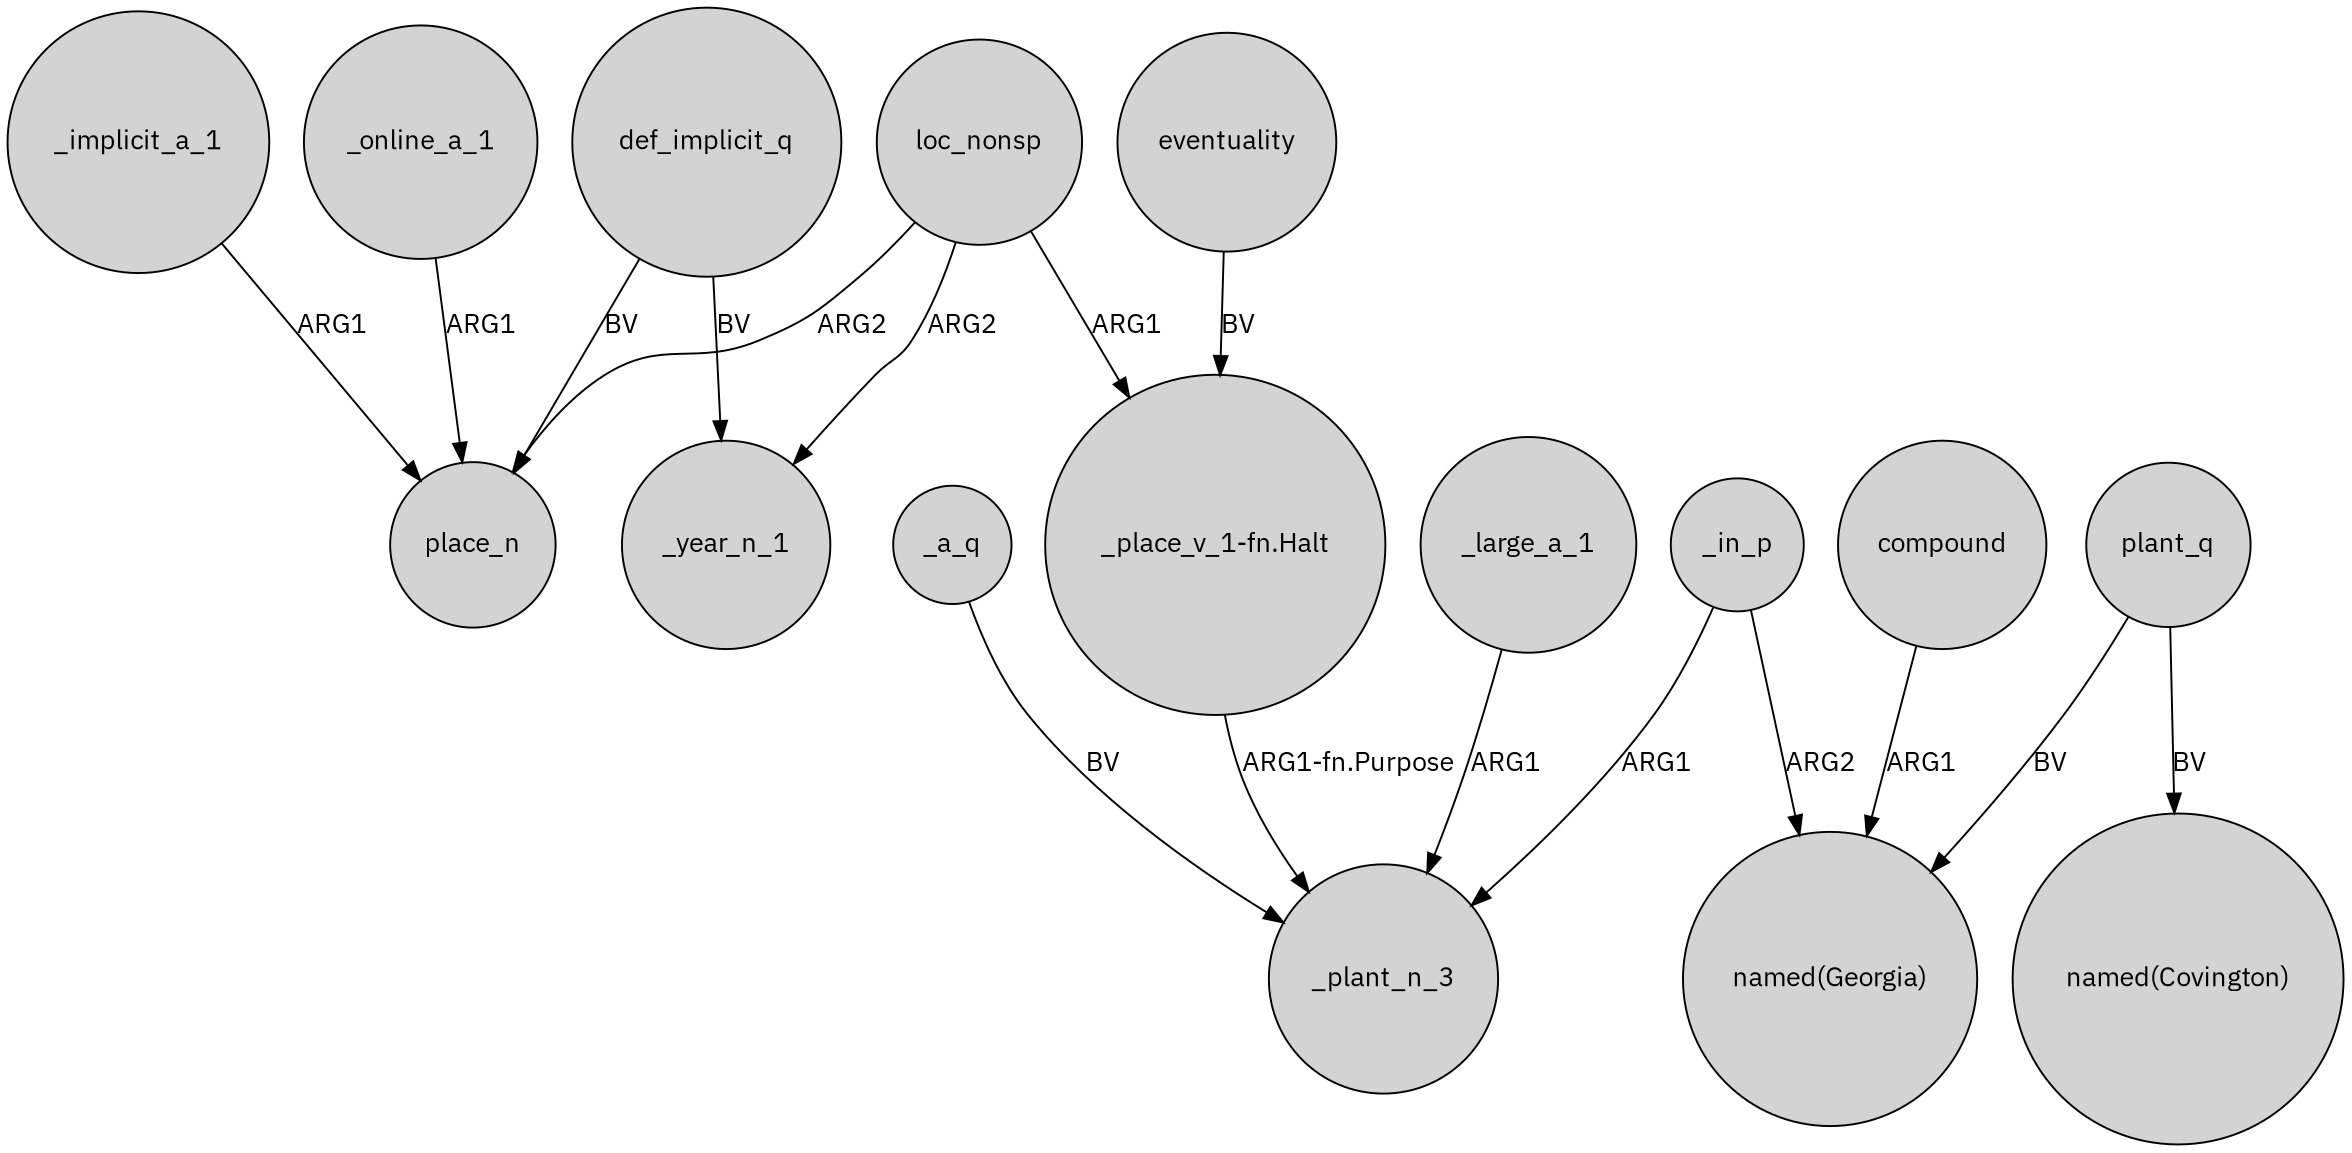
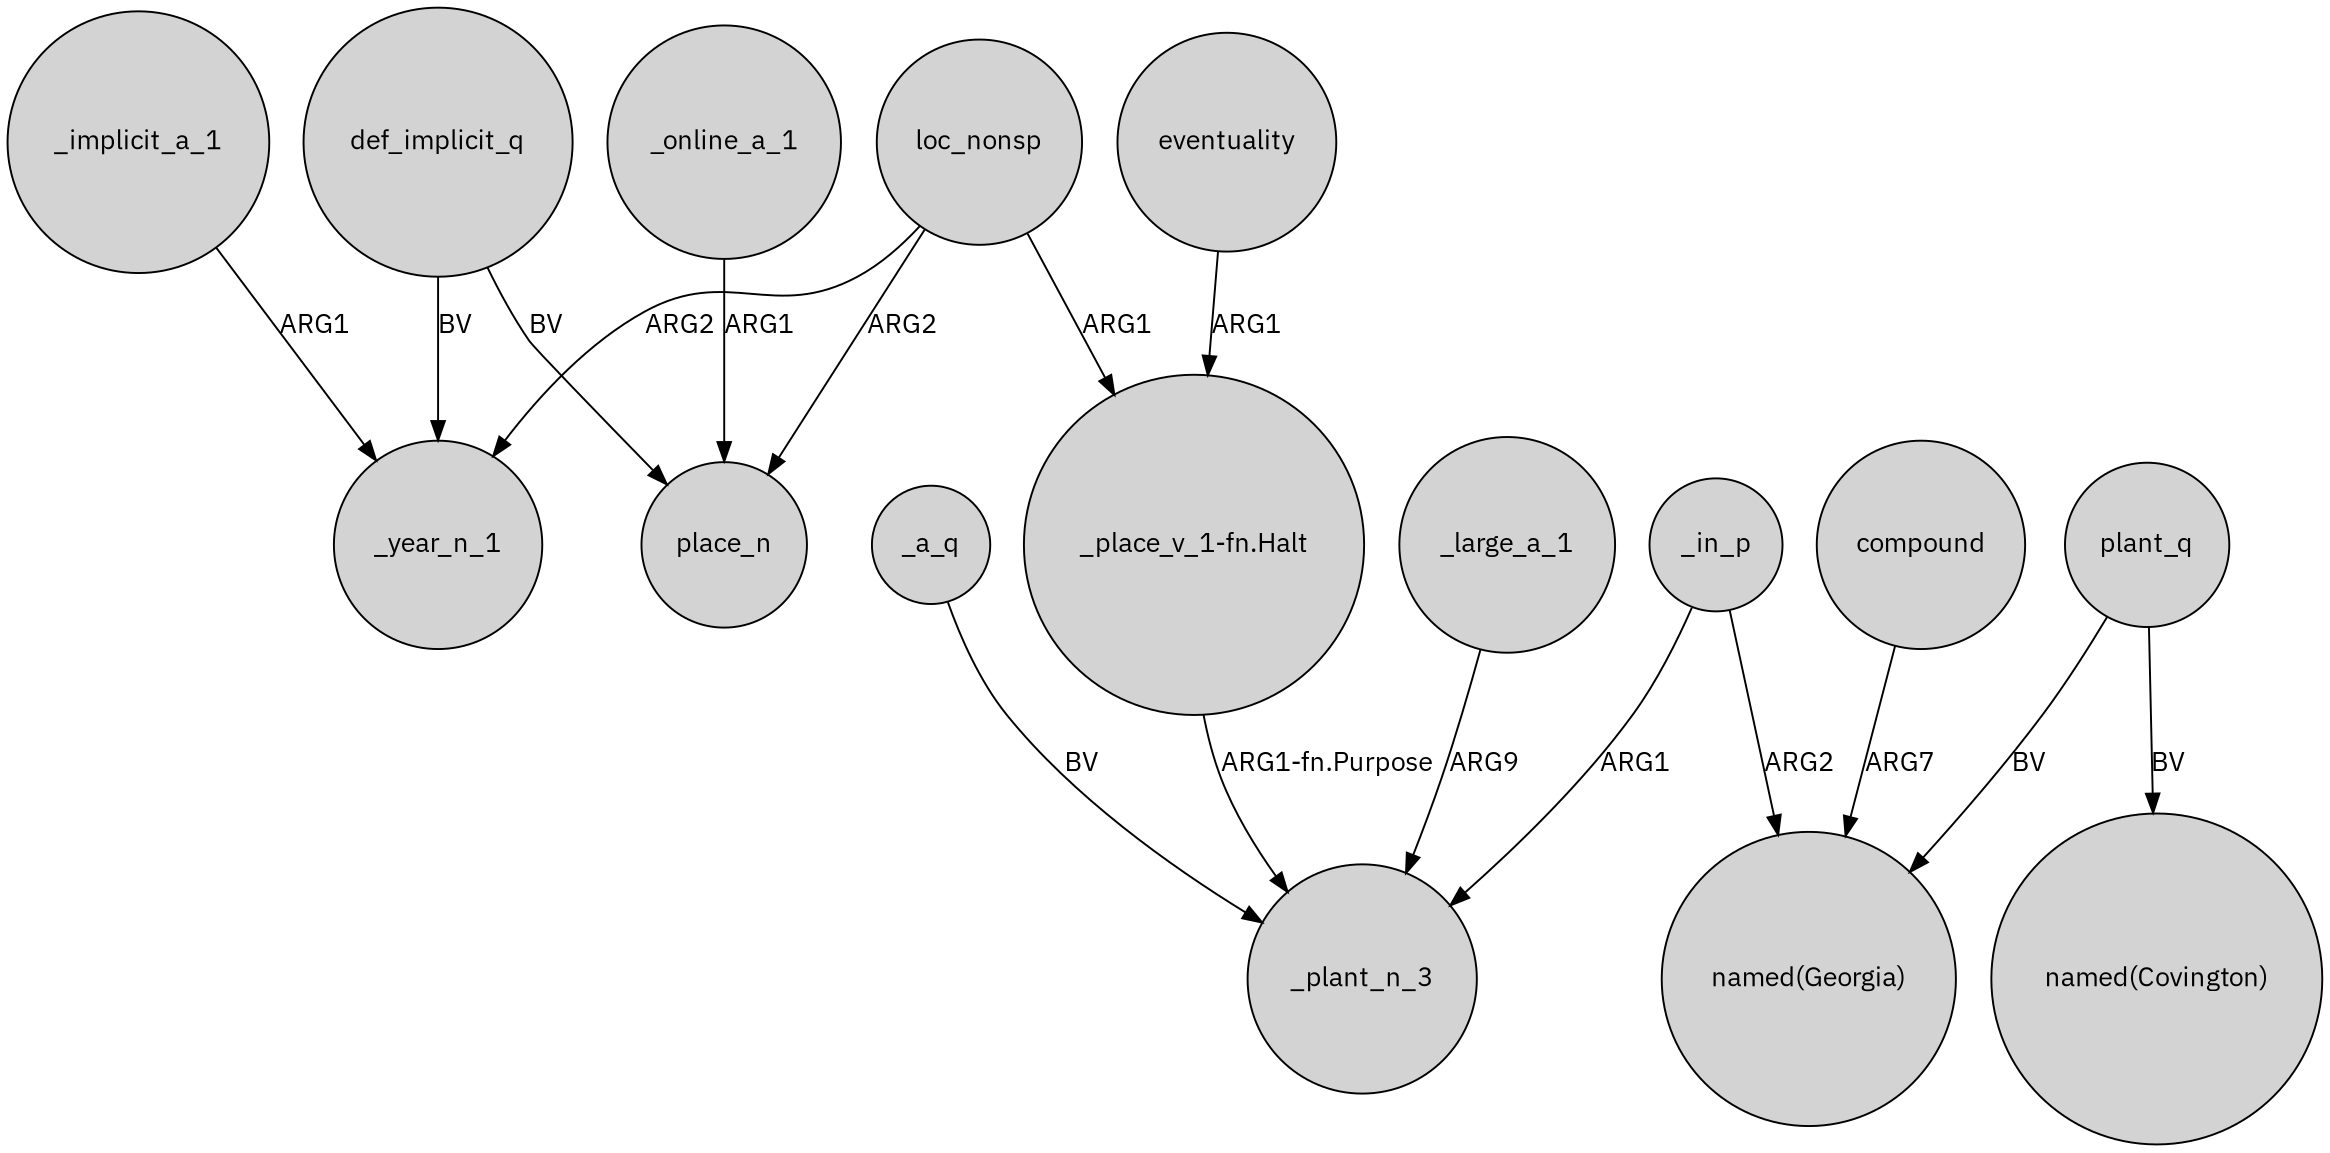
edge "eventuality" -> "_place_v_1-fn.Halt": label "BV" -> "ARG1"
edge "_implicit_a_1" -> "place_n": now "_implicit_a_1" -> "_year_n_1"
edge "_large_a_1" -> "_plant_n_3": label "ARG1" -> "ARG9"
edge "compound" -> "named(Georgia)": label "ARG1" -> "ARG7"
